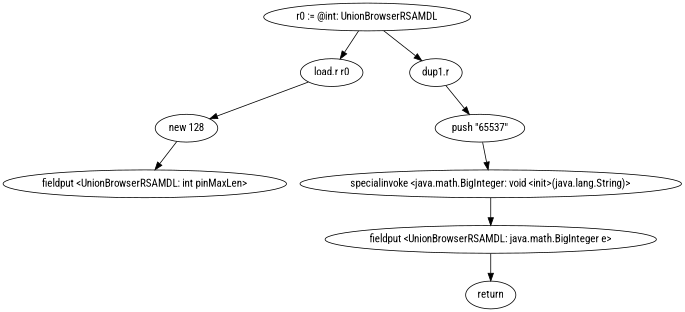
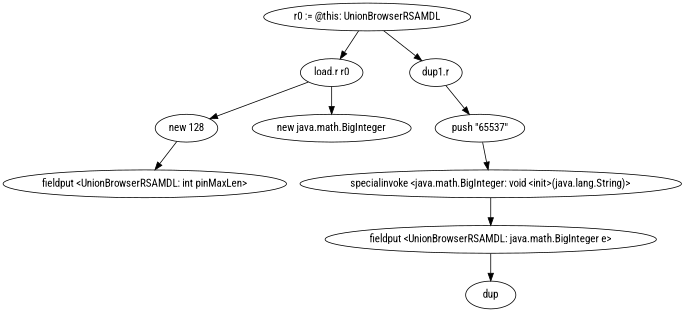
node "r0 := @int: UnionBrowserRSAMDL": label "r0 := @int: UnionBrowserRSAMDL" -> "r0 := @this: UnionBrowserRSAMDL"
node "new java.math.BigInteger": added
node "return": label "return" -> "dup"
